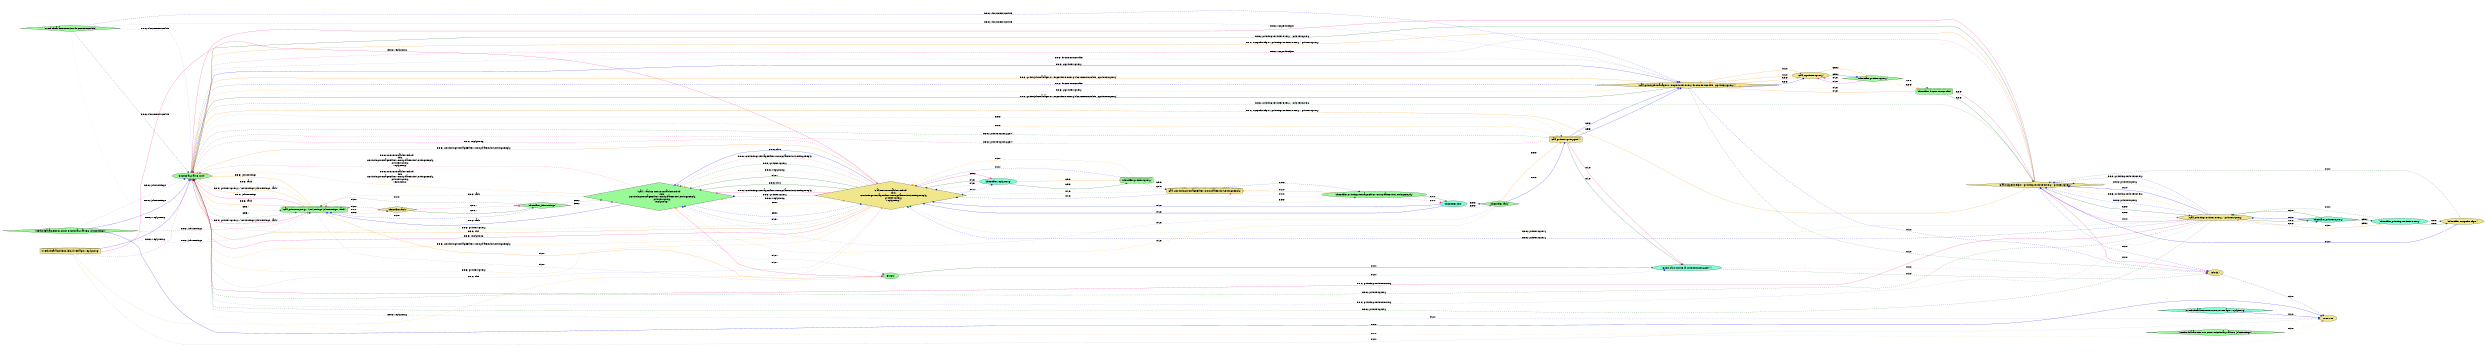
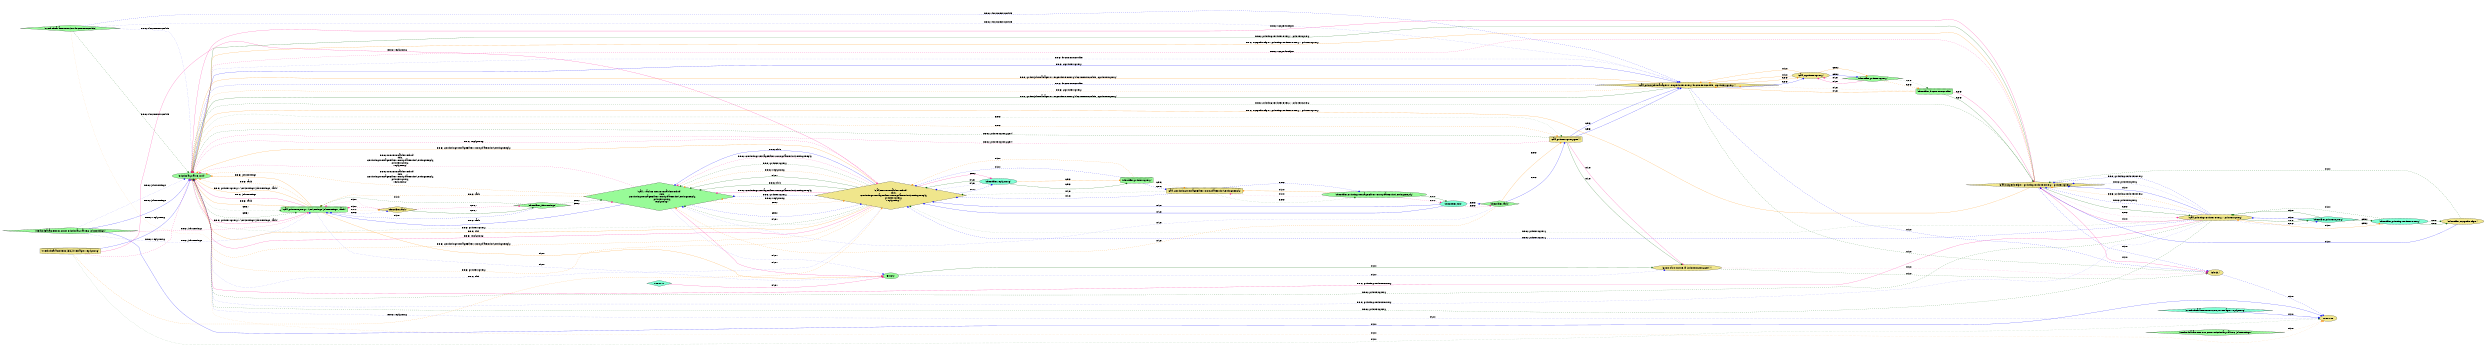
node "(ControlStructure,if (printer_query.get()))": fillcolor aquamarine -> khaki
node "1000117": added
edge "(MethodParameterIn,const DictionaryValue& job_settings)" -> "1000100": label "CFG: " -> "AST: "
edge "(MethodParameterIn,int document_cookie)" -> "1000100": label "CFG: " -> "AST: "
